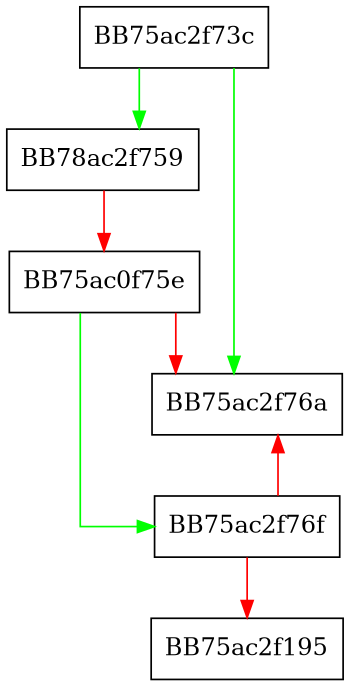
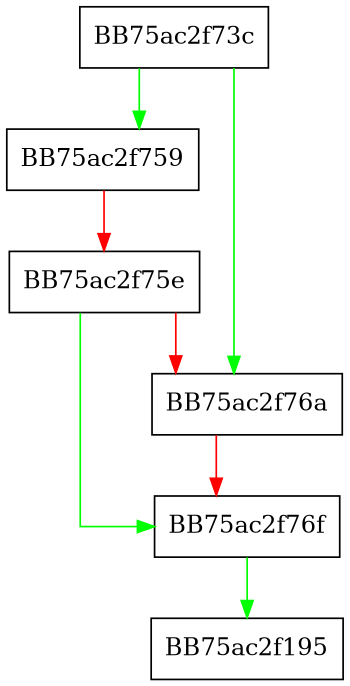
node "BB78ac2f759": label "BB78ac2f759" -> "BB75ac2f759"
node "BB75ac0f75e": label "BB75ac0f75e" -> "BB75ac2f75e"
edge "BB75ac2f76f" -> "BB75ac2f76a": reversed
edge "BB75ac2f76f" -> "BB75ac2f195": color red -> green
